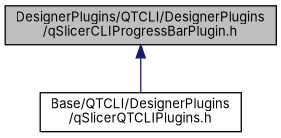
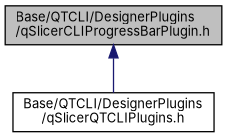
node "DesignerPlugins/QTCLI/DesignerPlugins /qSlicerCLIProgressBarPlugin.h": label "DesignerPlugins/QTCLI/DesignerPlugins /qSlicerCLIProgressBarPlugin.h" -> "Base/QTCLI/DesignerPlugins /qSlicerCLIProgressBarPlugin.h"
